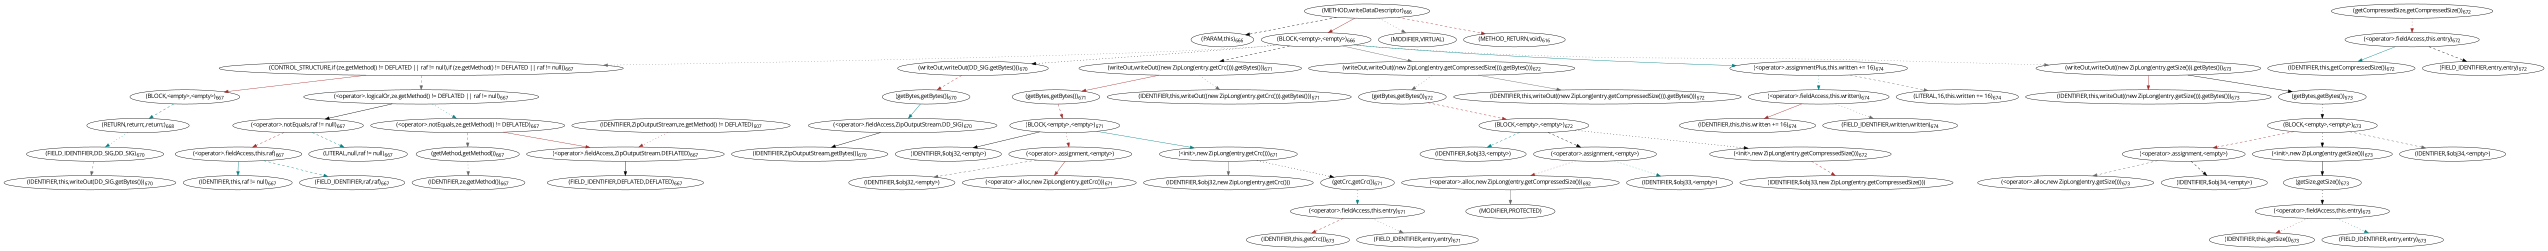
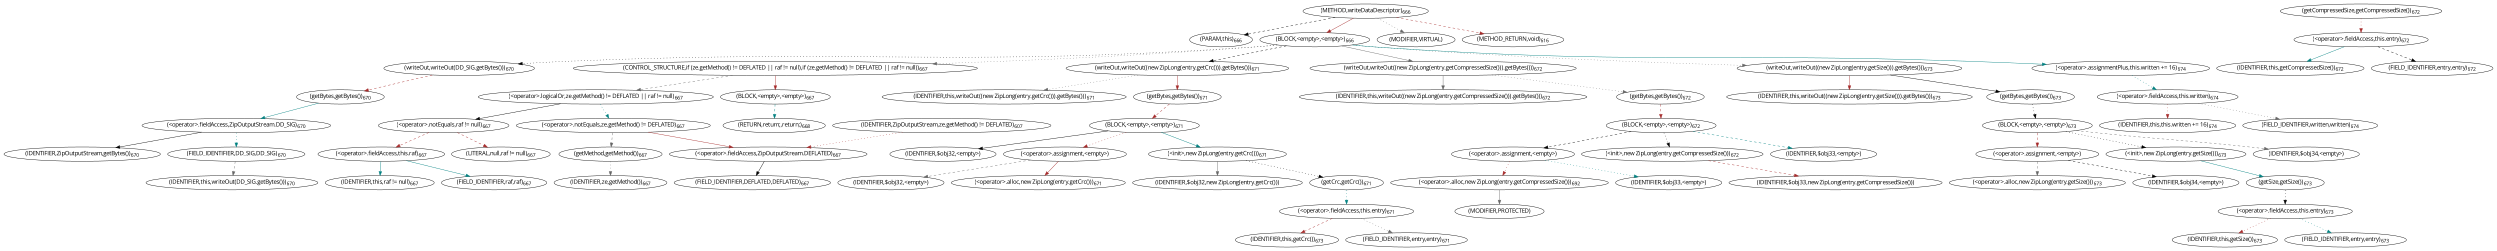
node "(LITERAL,16,this.written += 16)": removed
edge "(<operator>.fieldAccess,this.written)" -> "(IDENTIFIER,this,this.written += 16)": style solid -> dotted
edge "(RETURN,return;,return;)" -> "(FIELD_IDENTIFIER,DD_SIG,DD_SIG)": now "(<operator>.fieldAccess,ZipOutputStream.DD_SIG)" -> "(FIELD_IDENTIFIER,DD_SIG,DD_SIG)"
edge "(<operator>.notEquals,raf != null)" -> "(LITERAL,null,raf != null)": color teal -> brown
edge "(<init>,new ZipLong(entry.getSize()))" -> "(getSize,getSize())": color black -> teal
edge "(<operator>.fieldAccess,this.raf)" -> "(FIELD_IDENTIFIER,raf,raf)": style dashed -> solid
